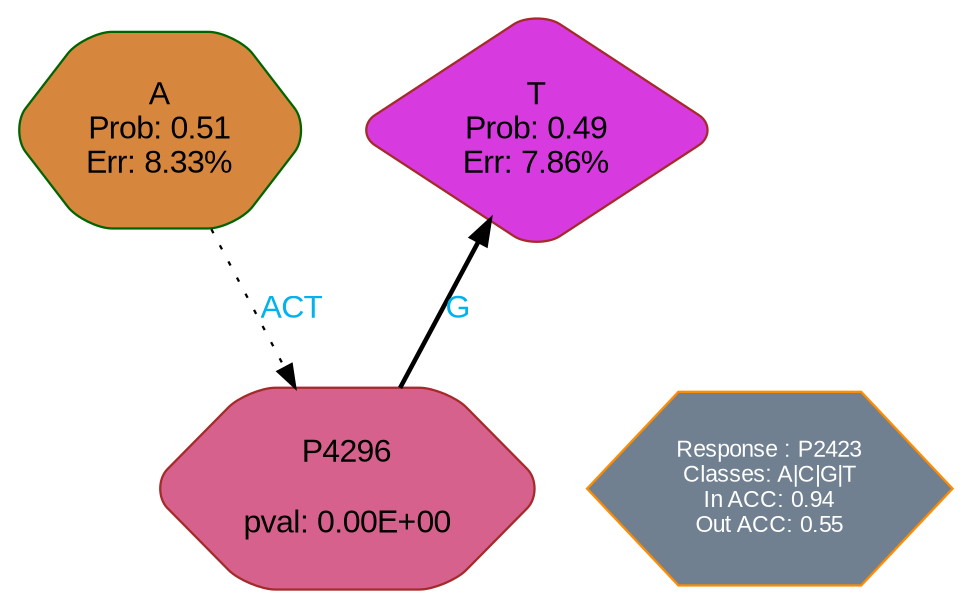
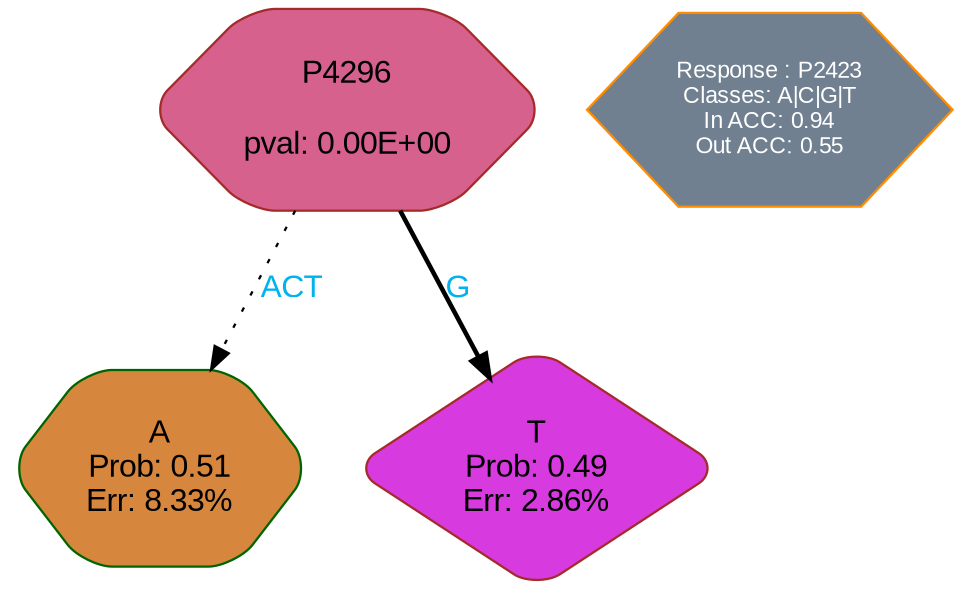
node "T Prob: 0.49 Err: 7.86%": label "T Prob: 0.49 Err: 7.86%" -> "T Prob: 0.49 Err: 2.86%"
edge "A Prob: 0.51 Err: 8.33%" -> "P4296 pval: 0.00E+00": reversed
